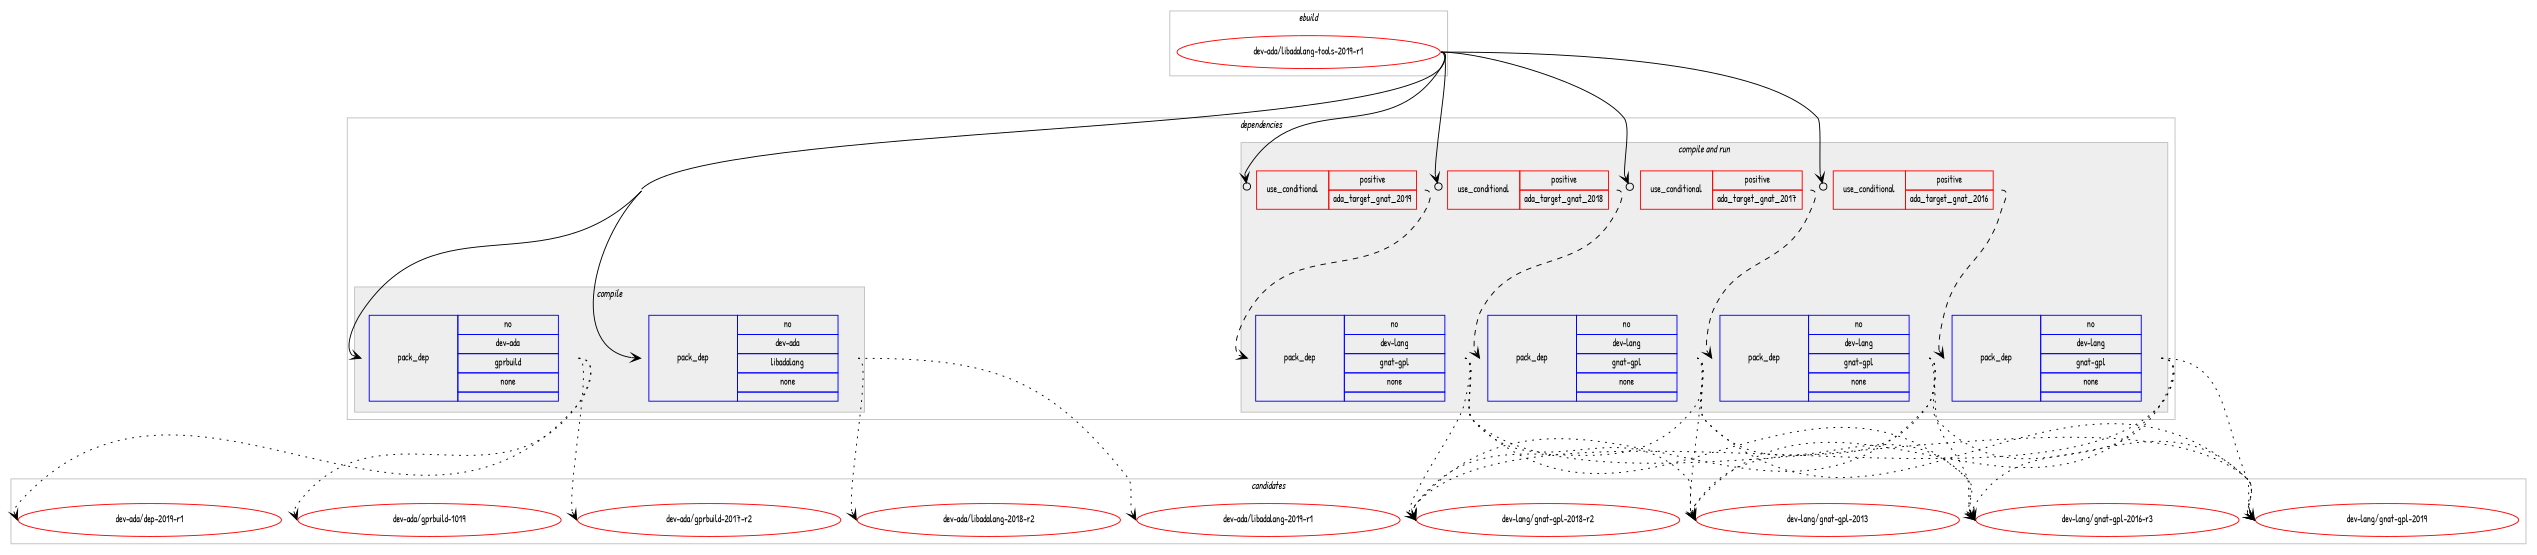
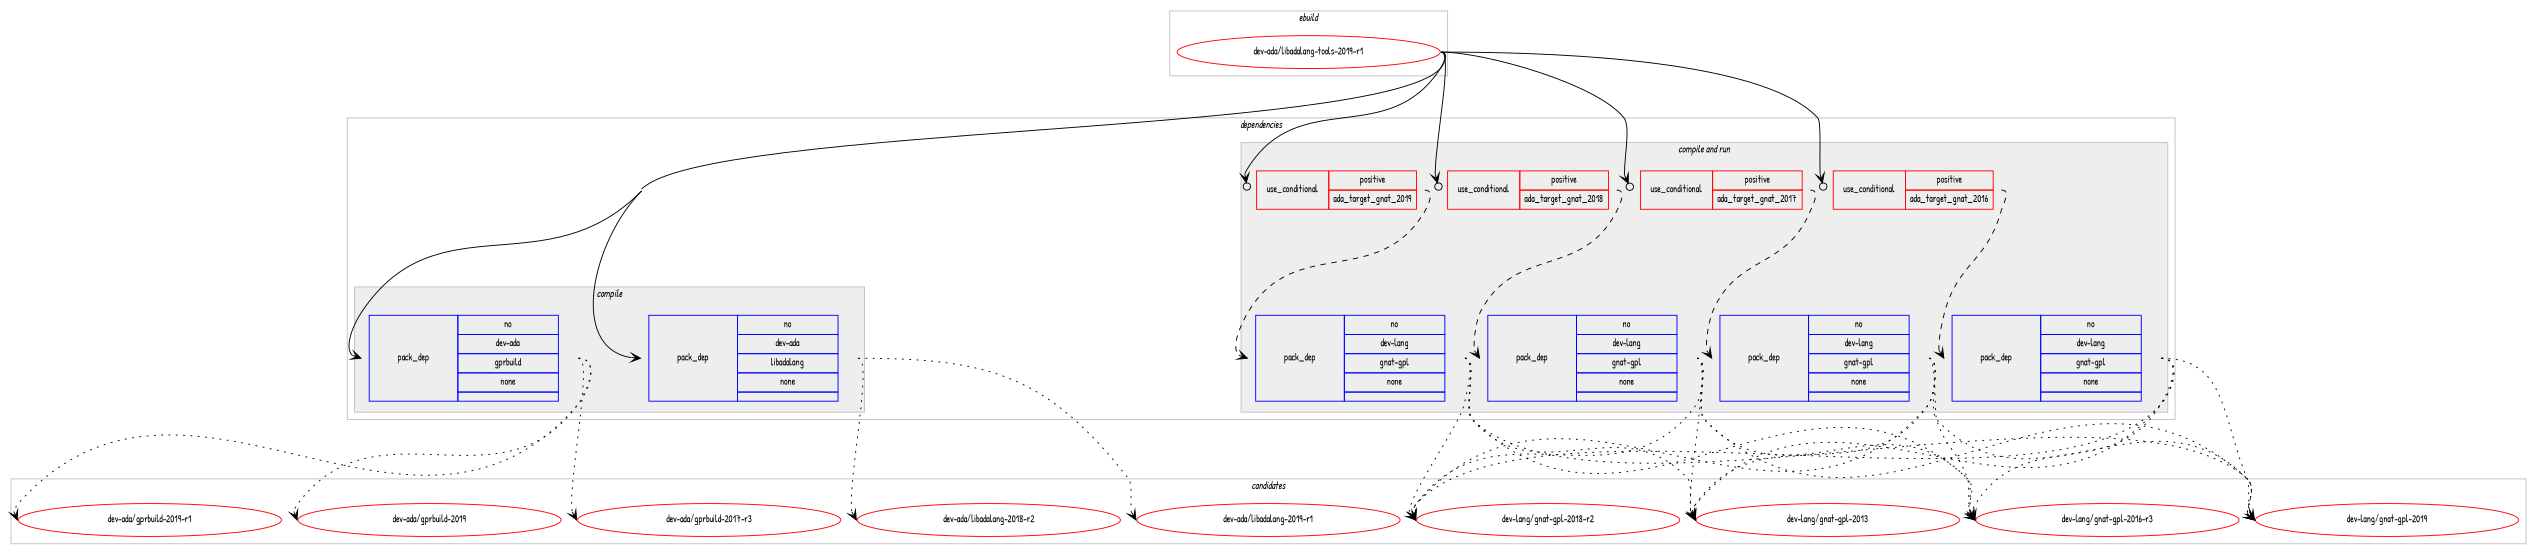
node "dev-ada/dep-2019-r1": label "dev-ada/dep-2019-r1" -> "dev-ada/gprbuild-2019-r1"
node "dev-ada/gprbuild-1019": label "dev-ada/gprbuild-1019" -> "dev-ada/gprbuild-2019"
node "dev-ada/gprbuild-2017-r2": label "dev-ada/gprbuild-2017-r2" -> "dev-ada/gprbuild-2017-r3"
